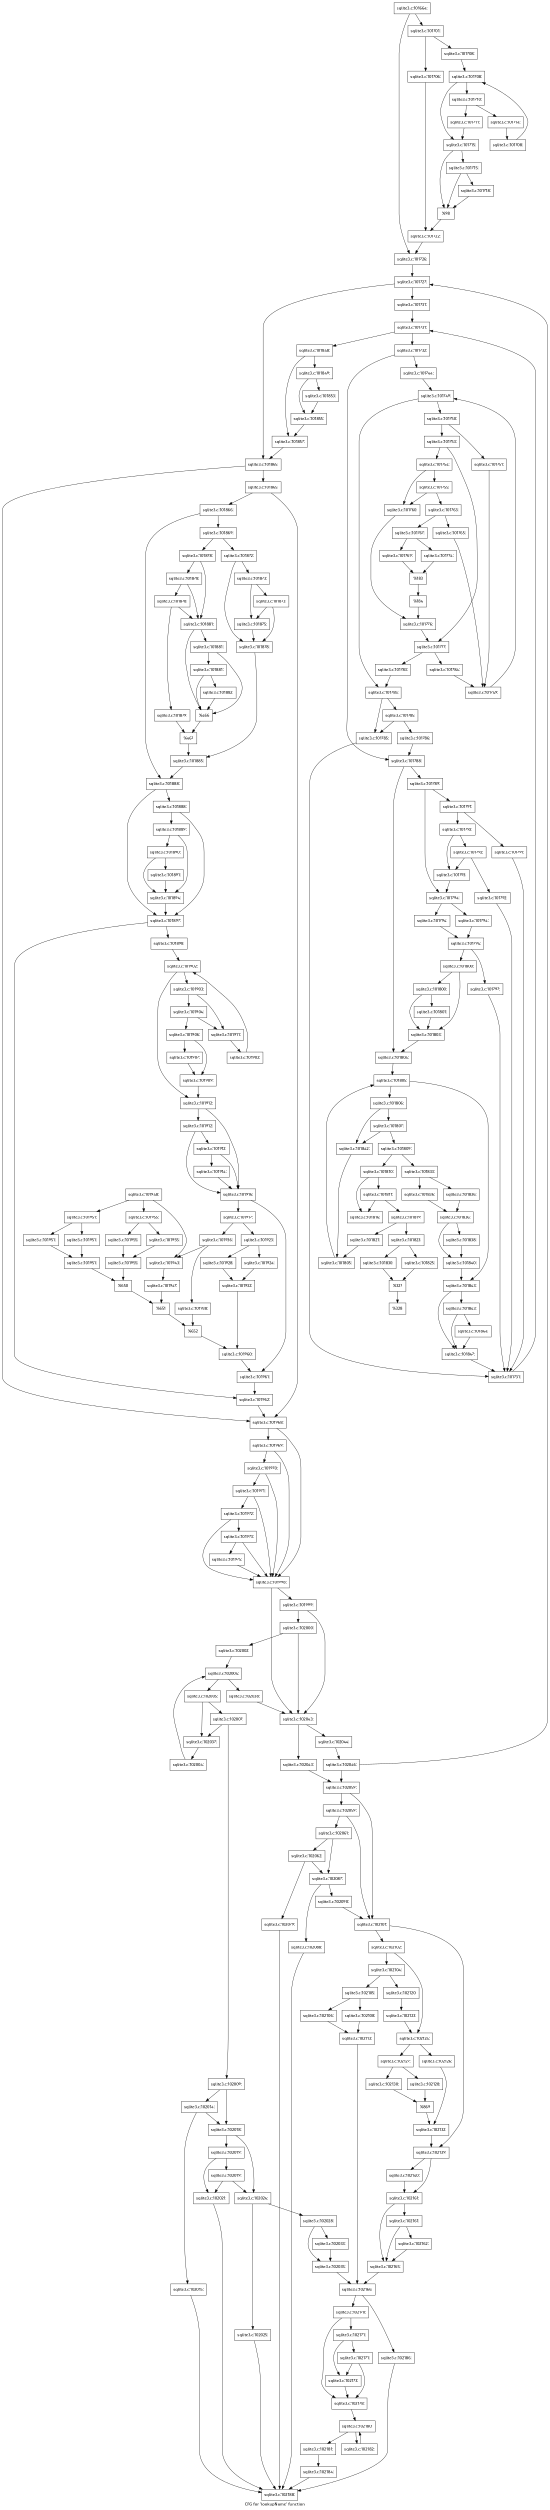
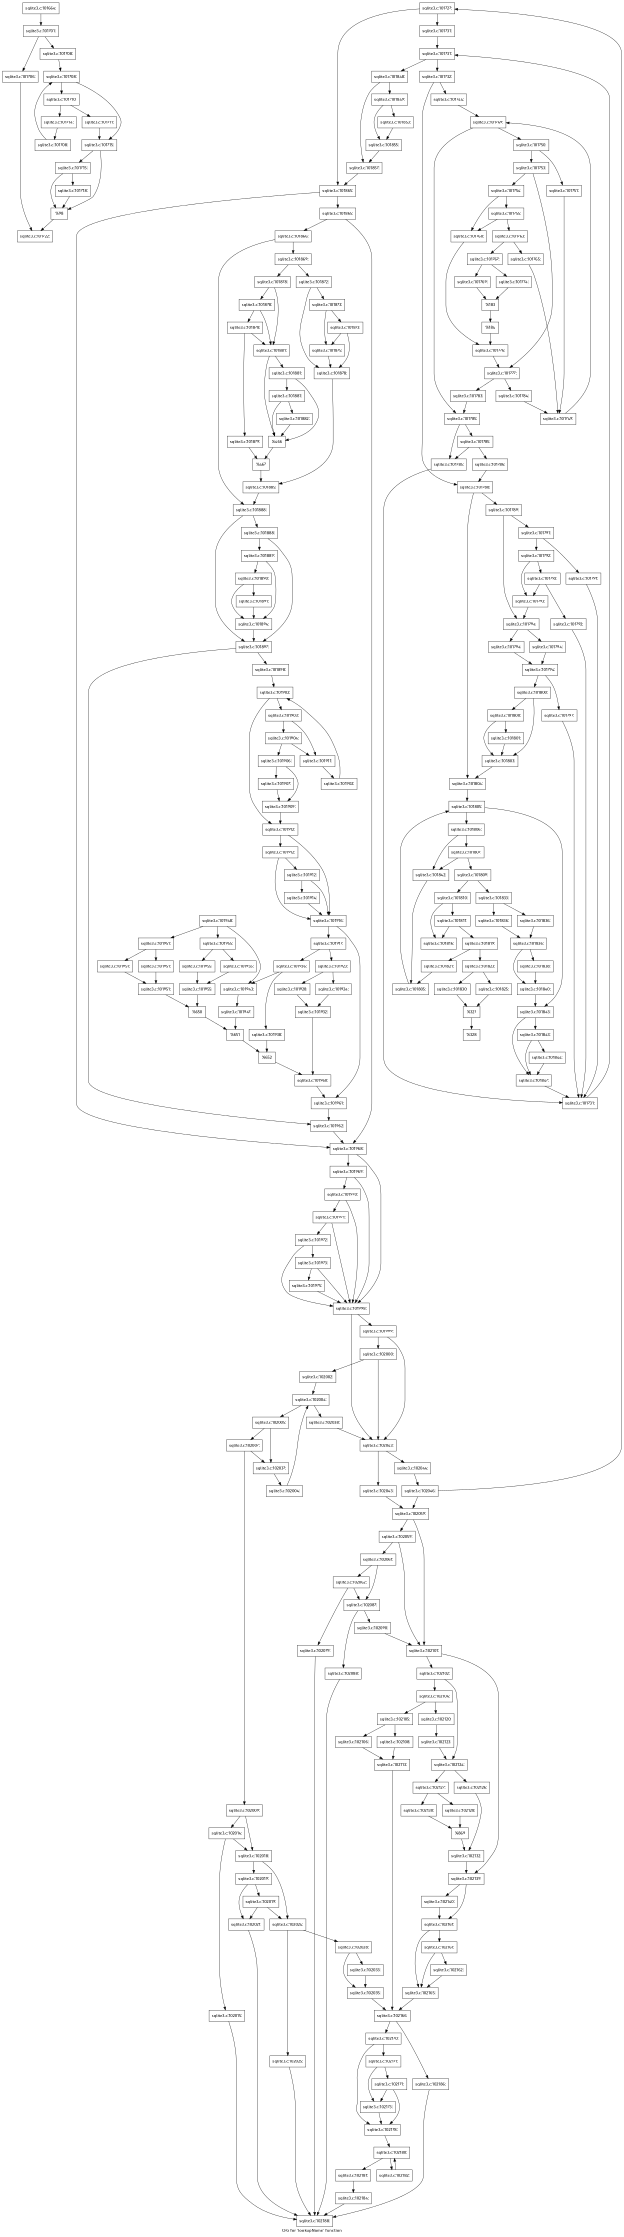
node "sqlite3.c:101726:": removed
